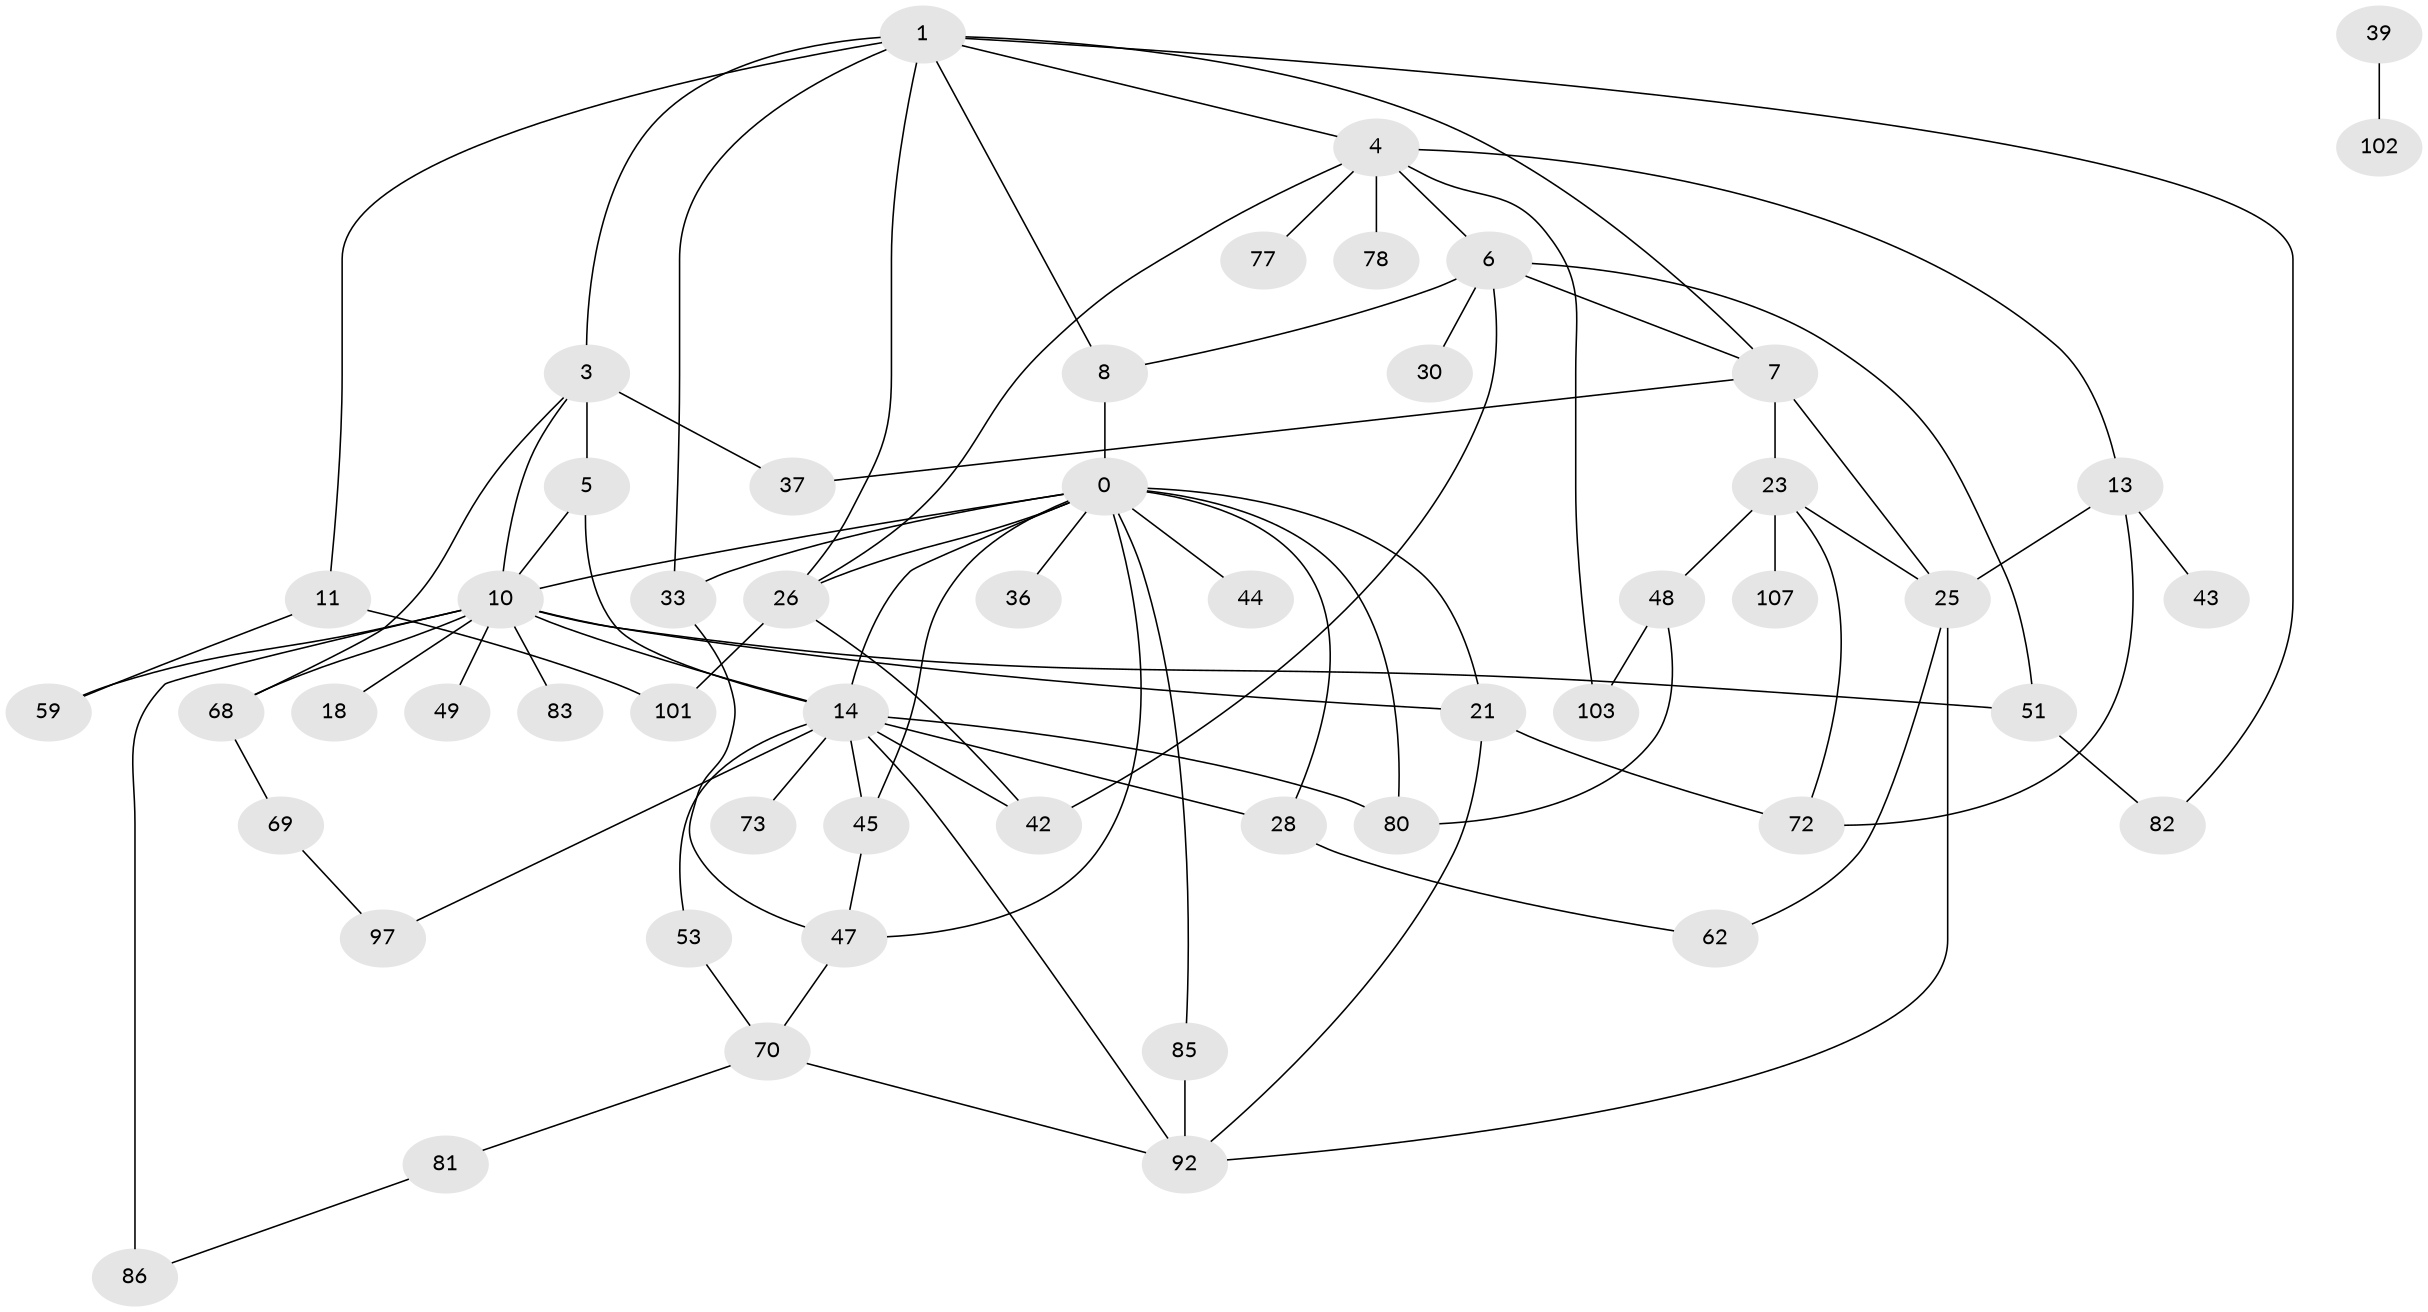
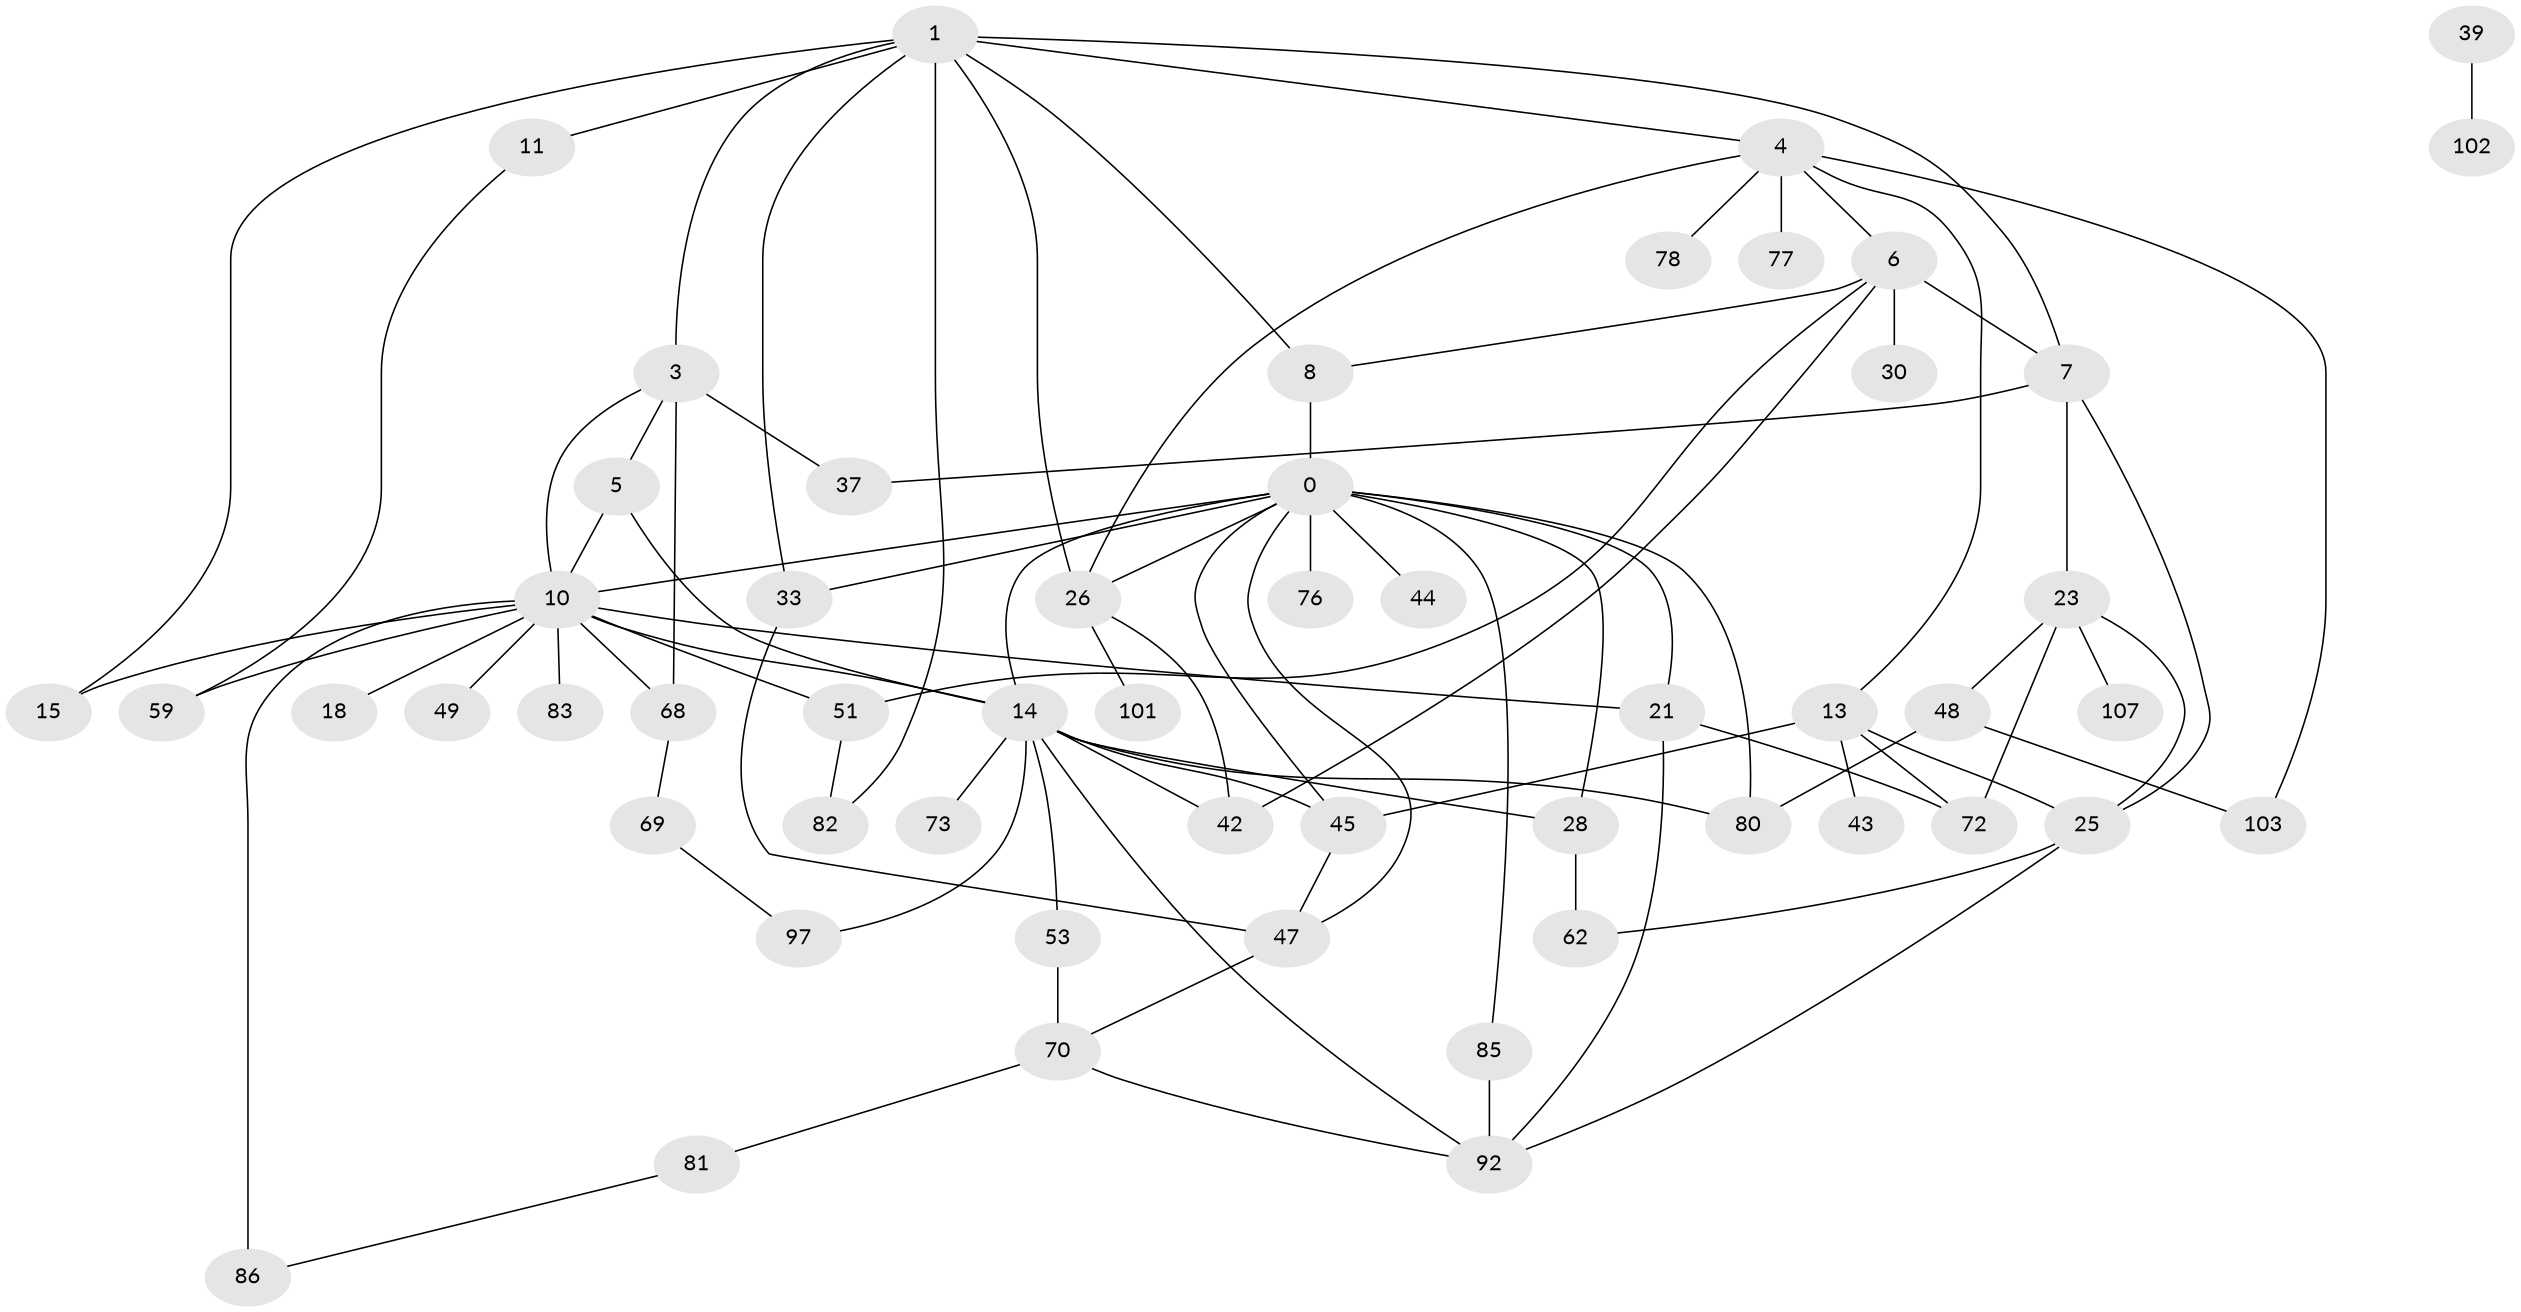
node "36": label "36" -> "76"
edge "11" -- "101": removed
node "15": added
edge "13" -- "45": added
